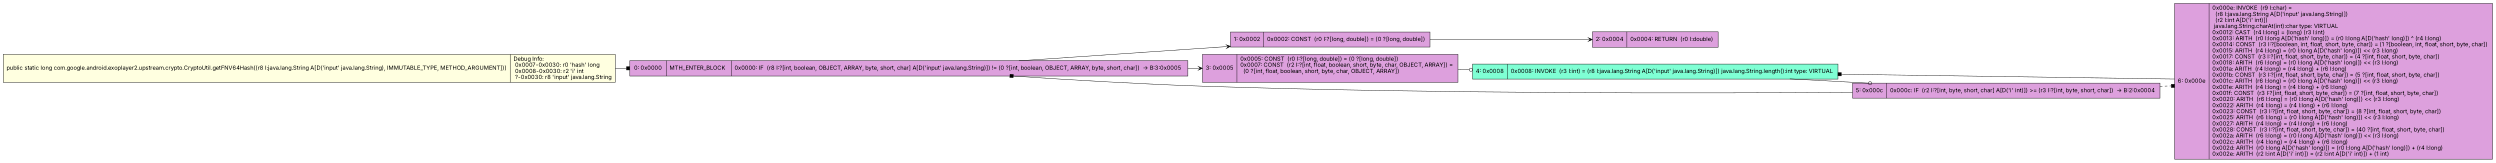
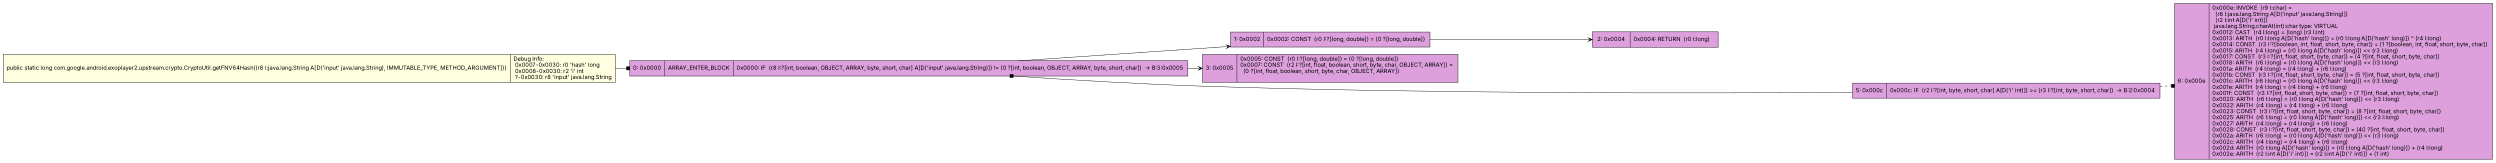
node "2: 0x0004": text "0x0004: RETURN  (r0 I:double)" -> "0x0004: RETURN  (r0 I:long)"
node "0: 0x0000": text "MTH_ENTER_BLOCK" -> "ARRAY_ENTER_BLOCK"
node "4: 0x0008": removed
